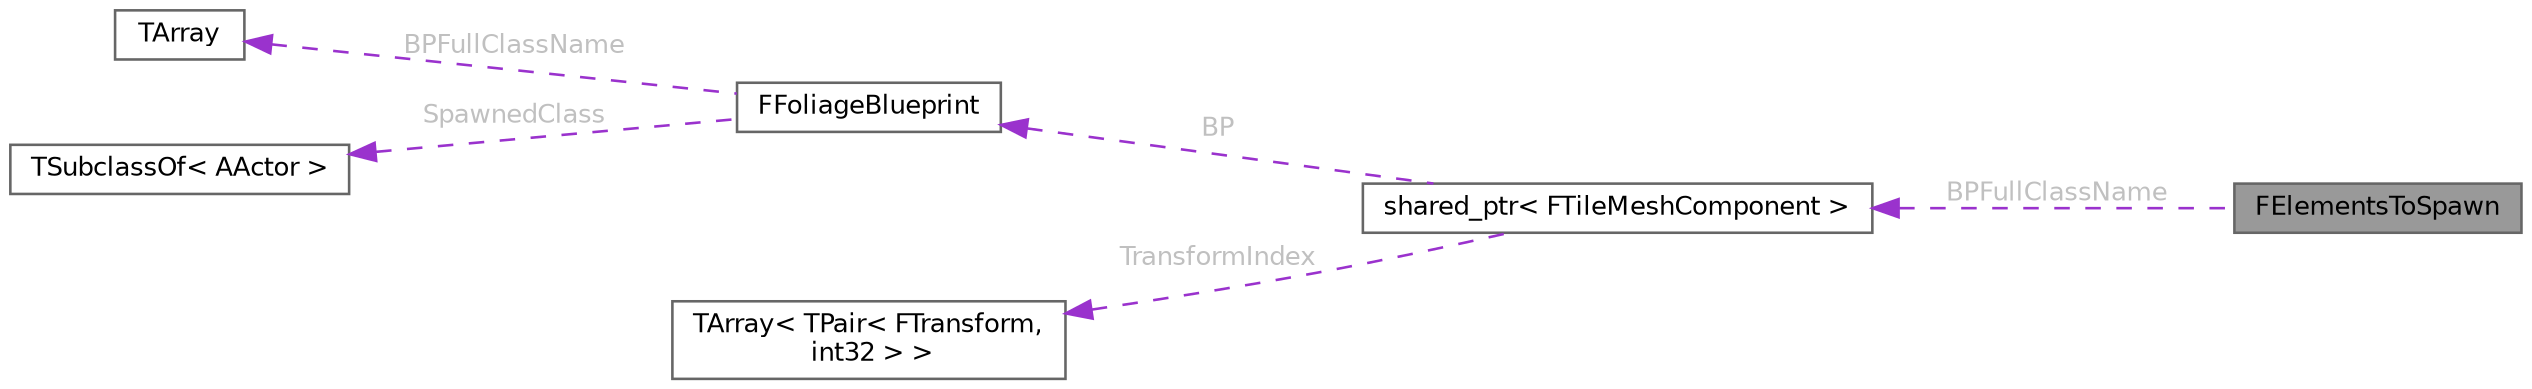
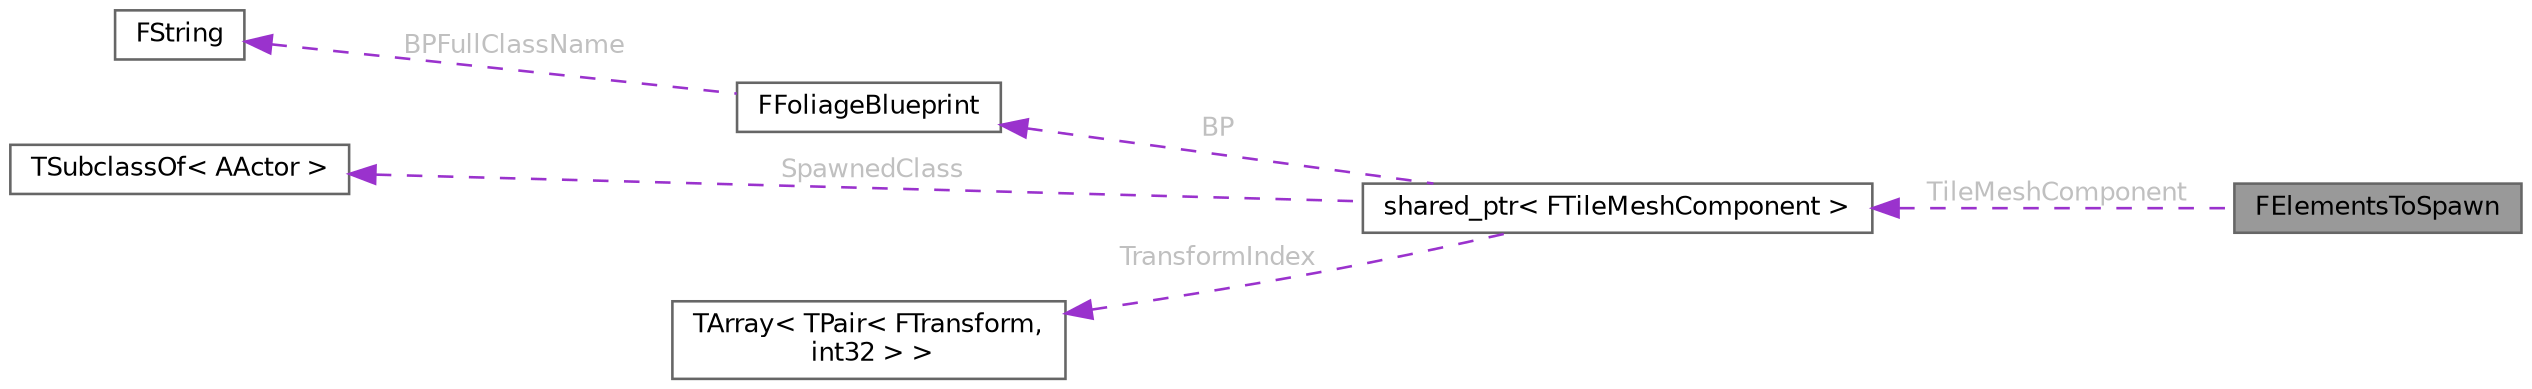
node "TArray": label "TArray" -> "FString"
edge "FFoliageBlueprint" -> "TSubclassOf< AActor >": now "shared_ptr< FTileMeshComponent >" -> "TSubclassOf< AActor >"
edge "FElementsToSpawn" -> "shared_ptr< FTileMeshComponent >": label " BPFullClassName" -> " TileMeshComponent"
